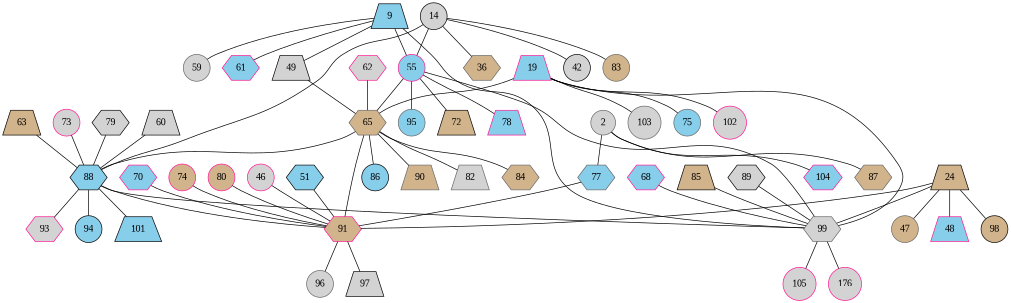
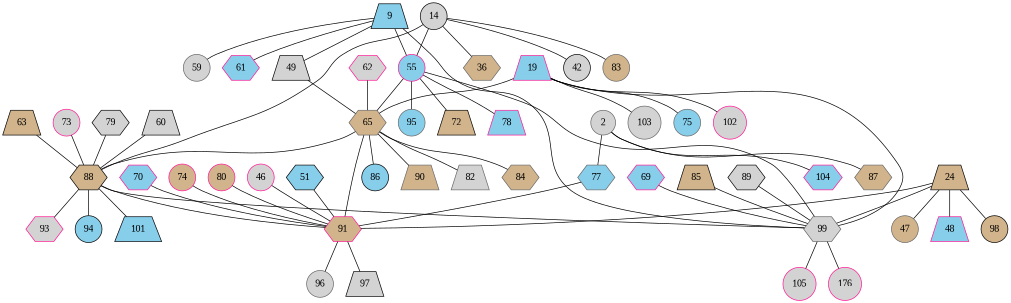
node "88": fillcolor skyblue -> tan
node "68": label "68" -> "69"
